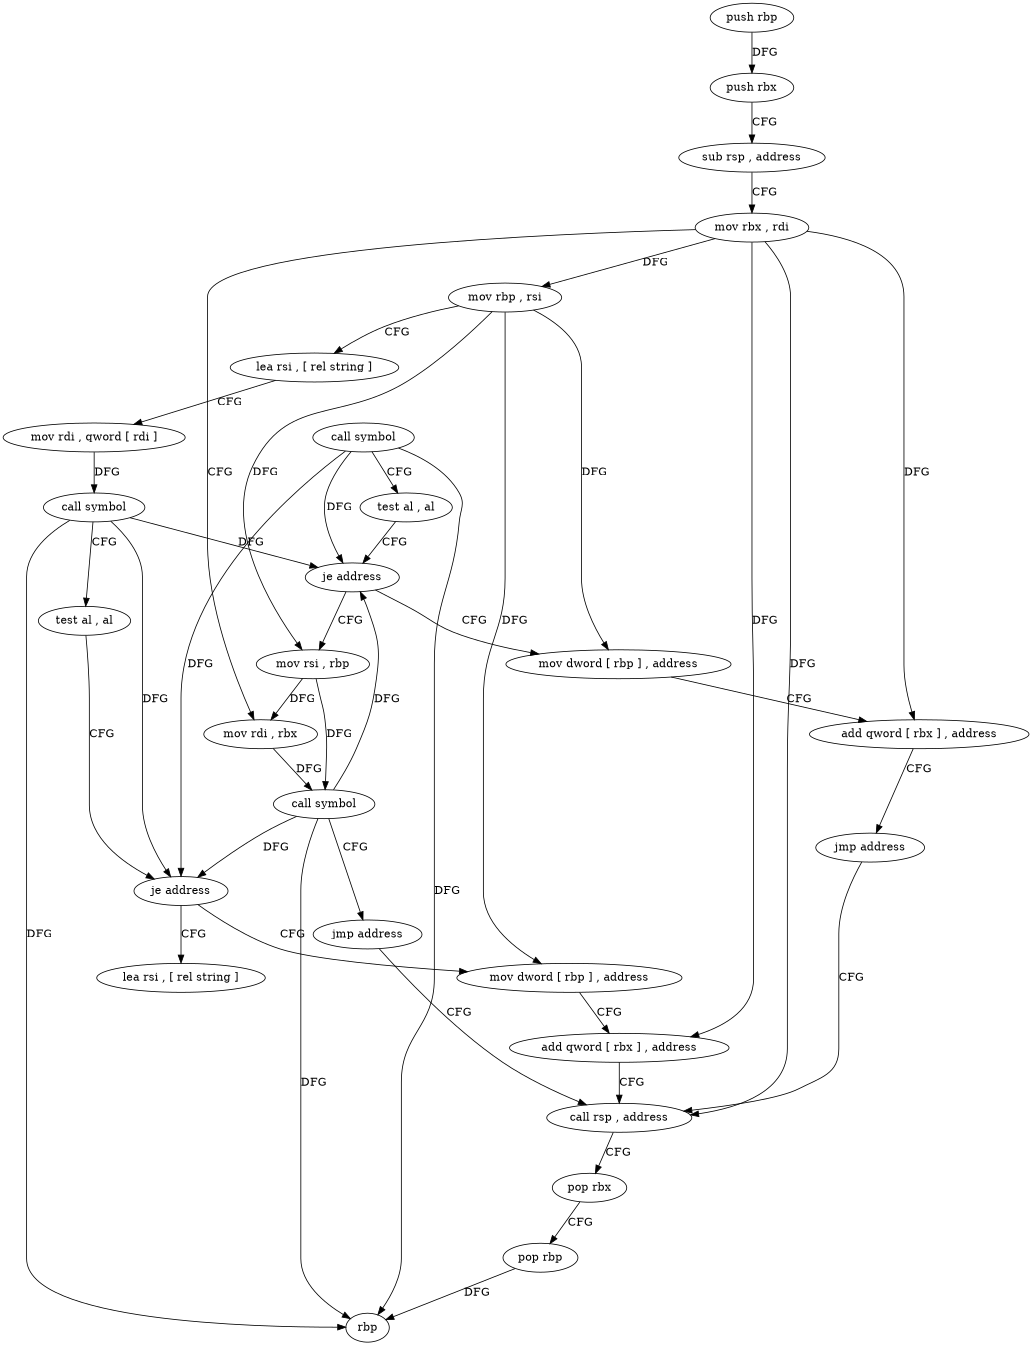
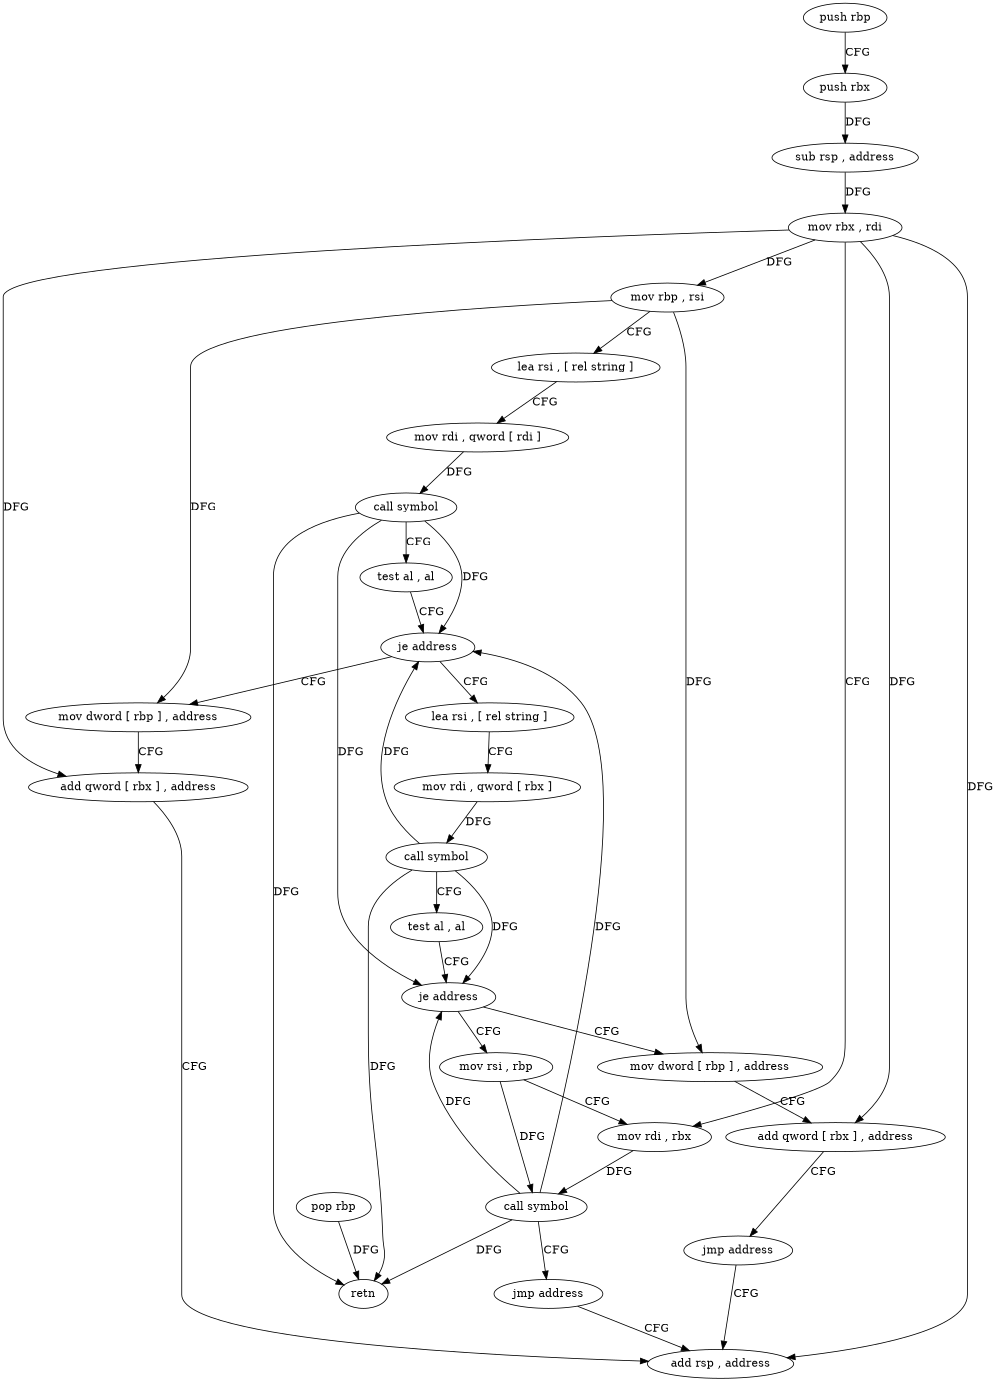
edge "push rbp" -> "push rbx": label "DFG" -> "CFG"
edge "push rbx" -> "sub rsp , address": label "CFG" -> "DFG"
edge "sub rsp , address" -> "mov rbx , rdi": label "CFG" -> "DFG"
edge "mov rbp , rsi" -> "mov rsi , rbp": removed, label "DFG"
edge "mov rsi , rbp" -> "mov rdi , rbx": label "DFG" -> "CFG"
node "mov rdi , qword [ rbx ]": added
node "call rsp , address": label "call rsp , address" -> "add rsp , address"
node "pop rbx": removed
node "rbp": label "rbp" -> "retn"
